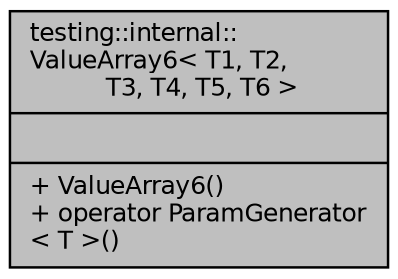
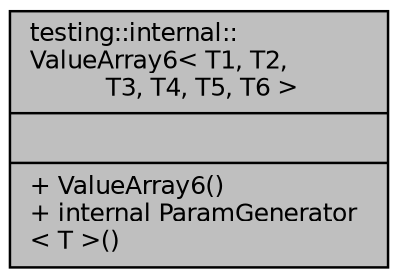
node "testing::internal::": text "+ operator ParamGenerator" -> "+ internal ParamGenerator"
